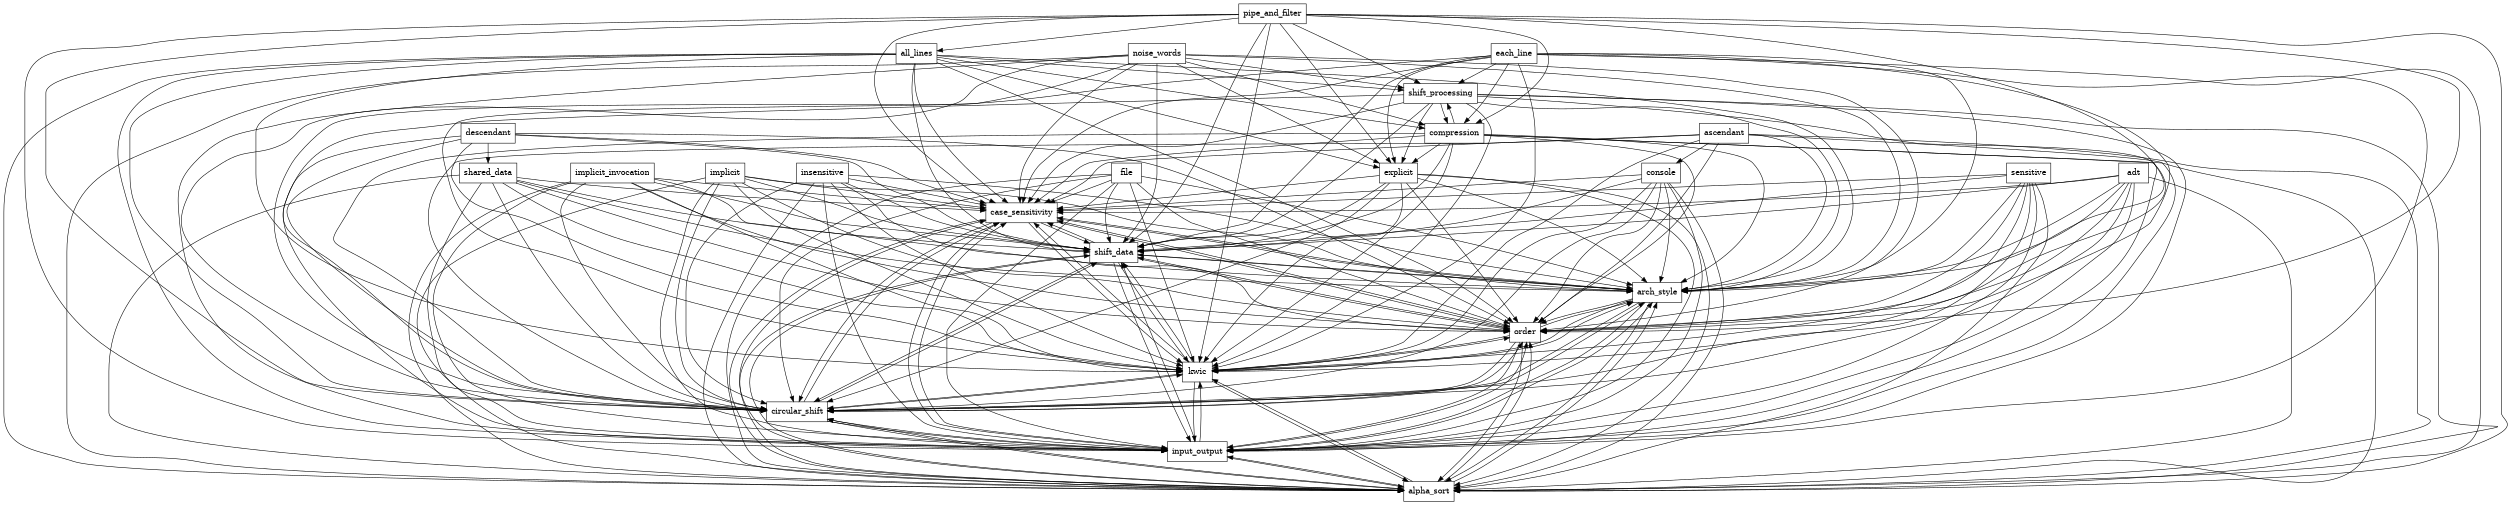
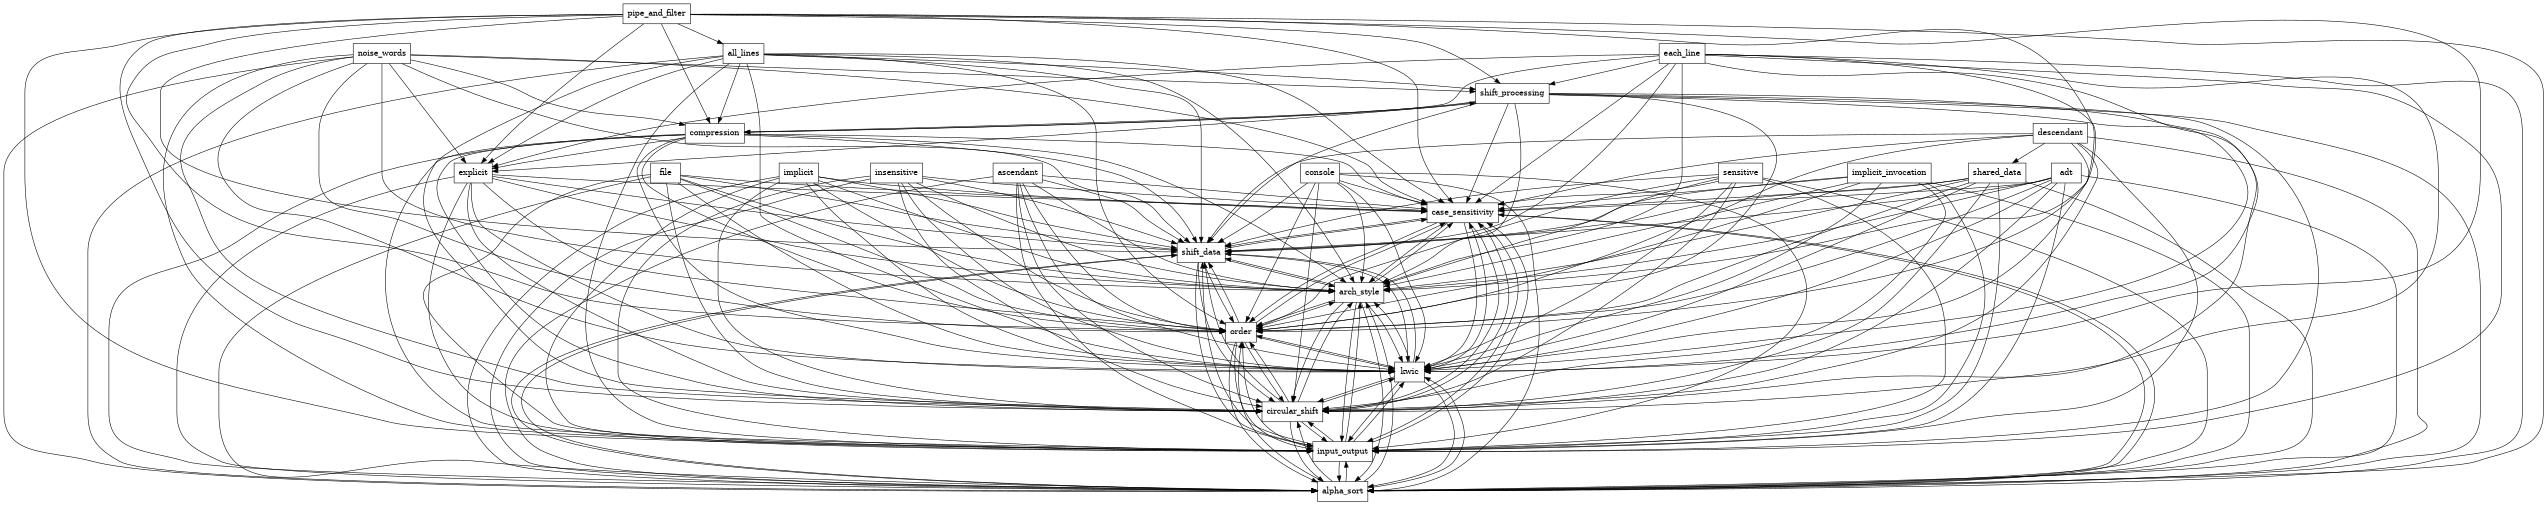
edge "ascendant" -> "console": now "ascendant" -> "shift_data"
edge "descendant" -> "alpha_sort": added
